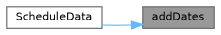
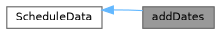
edge "ScheduleData" -> "addDates": reversed
